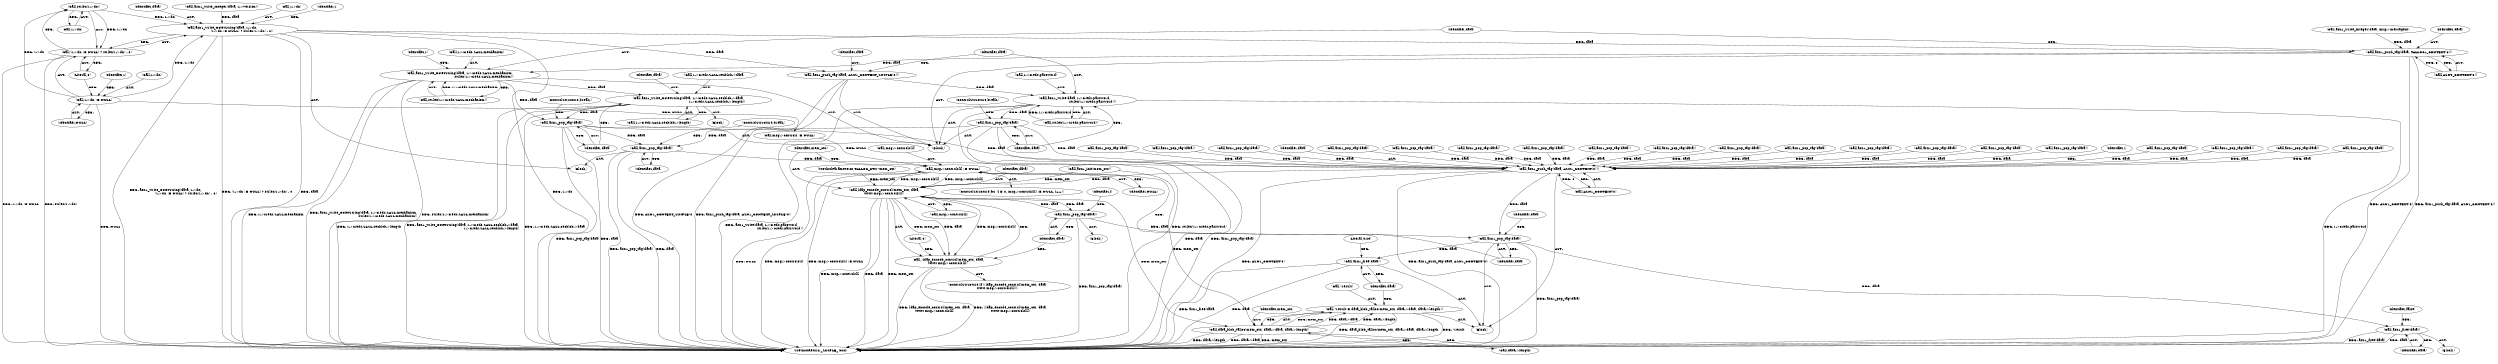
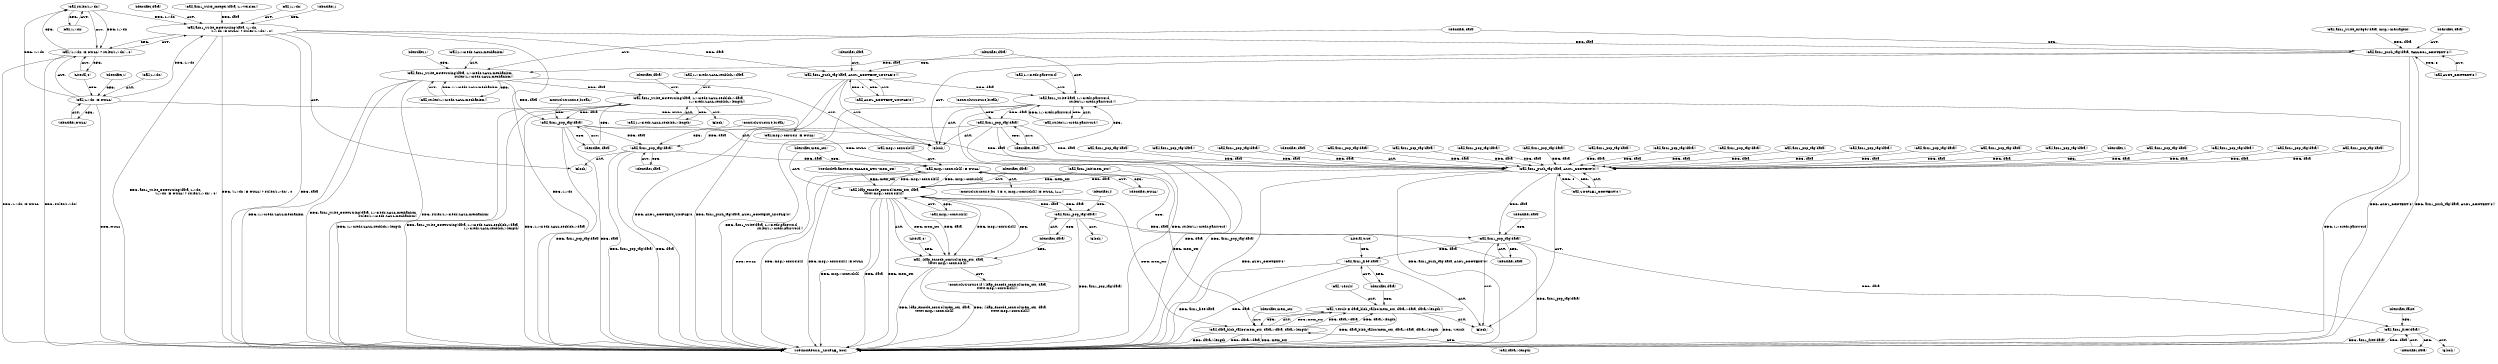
edge "(Call,asn1_push_tag(data, TALLOC1_CONTEXT(3)))" -> "(Call,ASN9_CONTEXT(3))": removed, label "CFG:"
node "(Call,ASN1_CONTEXT_SIMPLE(0))": added
node "(Call,ASN1_CONTEXT(0))": label "(Call,ASN1_CONTEXT(0))" -> "(Call,SIMPLE1_CONTEXT(0))"
edge "(Call,data_blob_talloc(mem_ctx, data->data, data->length))" -> "(Call,data->length)": removed, label "CFG:"
